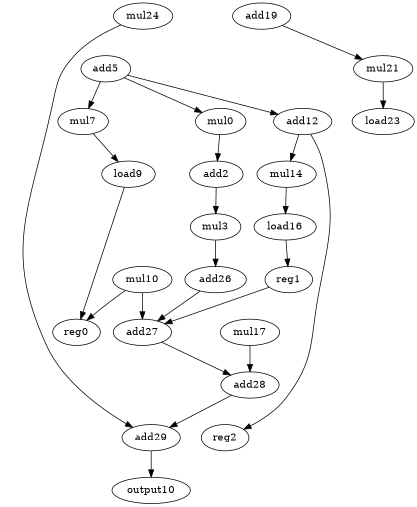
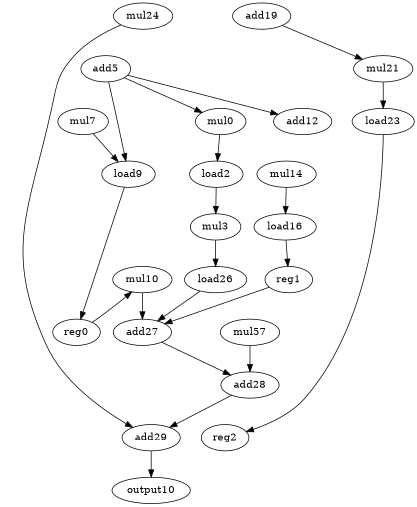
edge "add5" -> "mul7": now "add5" -> "load9"
edge "add12" -> "mul14": removed
node "add2": label "add2" -> "load2"
node "add26": label "add26" -> "load26"
edge "add12" -> "reg2": now "load23" -> "reg2"
edge "mul10" -> "reg0": reversed
node "mul17": label "mul17" -> "mul57"
